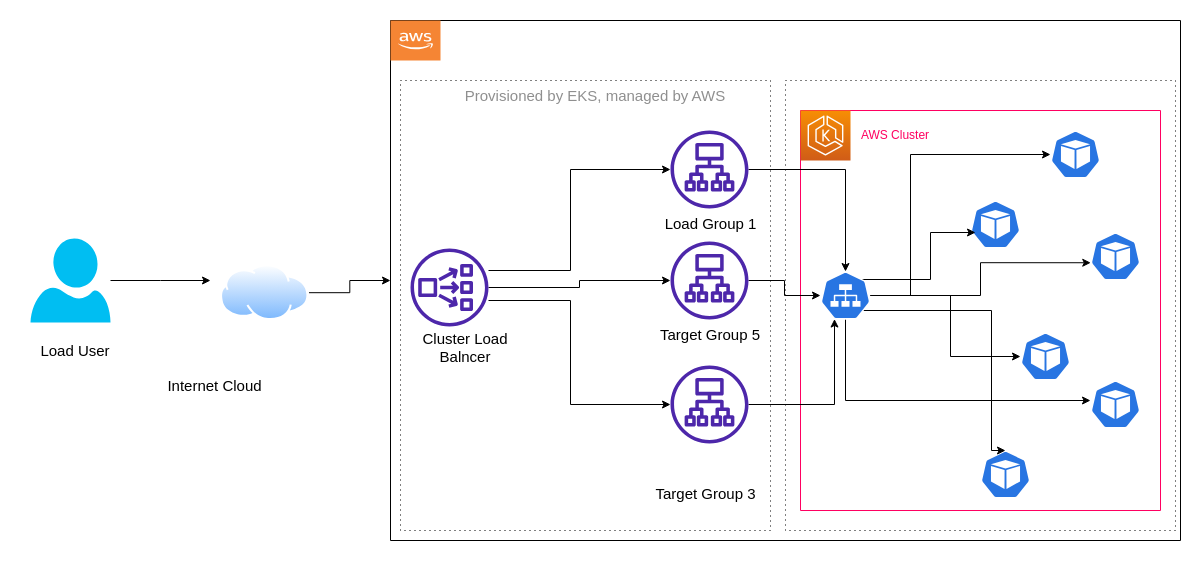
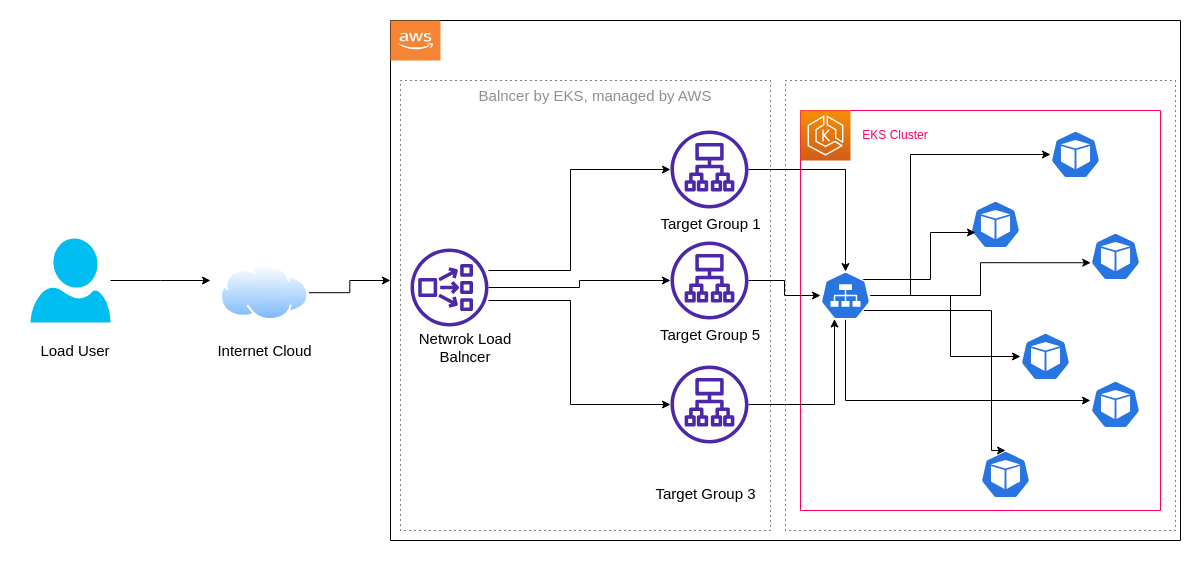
node "Provisioned by EKS, managed by AWS": label "Provisioned by EKS, managed by AWS" -> "Balncer by EKS, managed by AWS"
node "AWS Cluster": label "AWS Cluster" -> "EKS Cluster"
node "Load Group 1": label "Load Group 1" -> "Target Group 1"
node "Cluster Load Balncer": label "Cluster Load Balncer" -> "Netwrok Load Balncer"
node "Internet Cloud": moved (215, 386) -> (265, 351)
